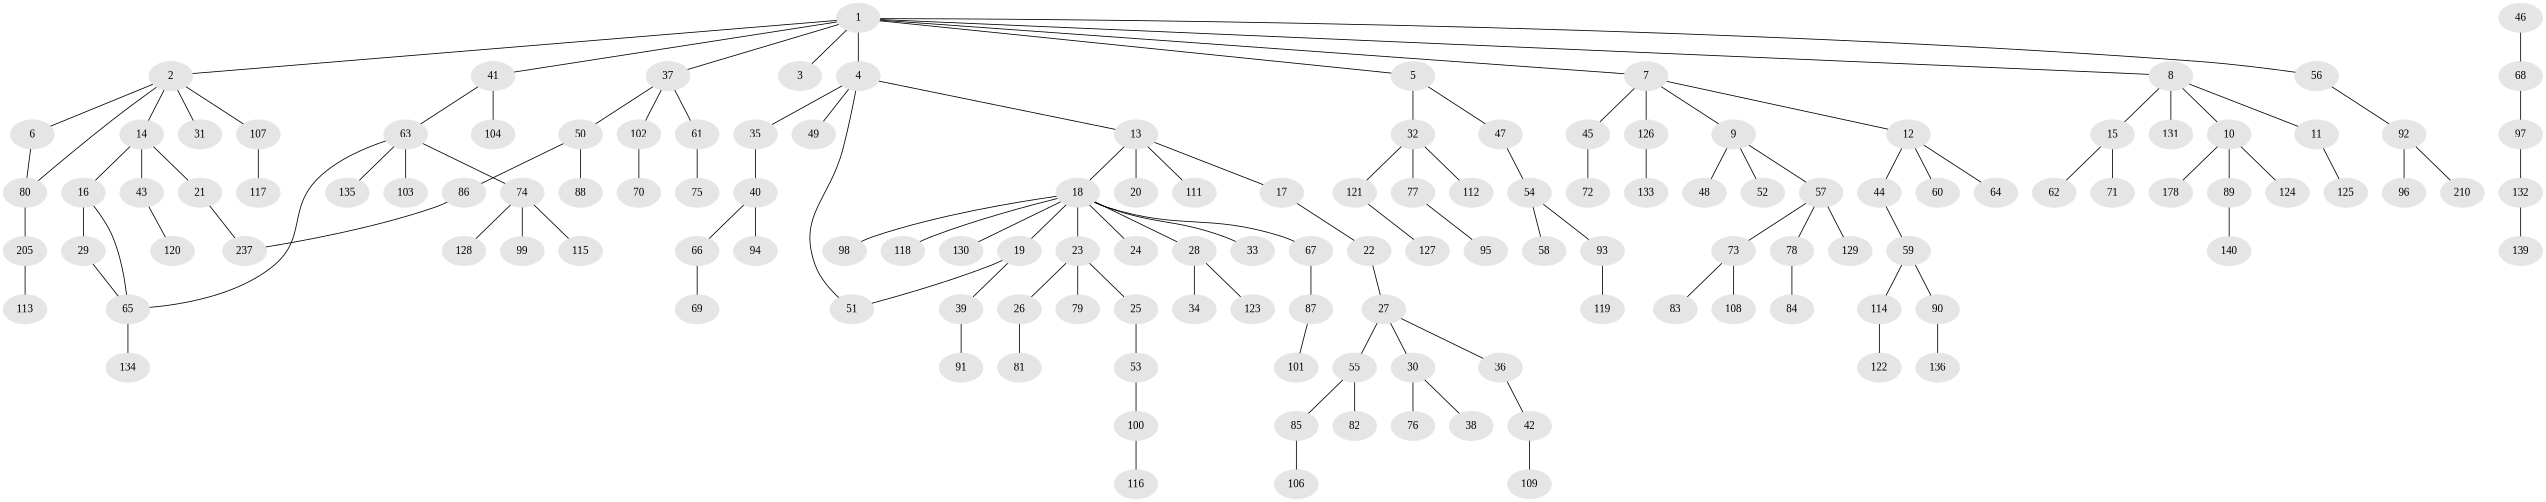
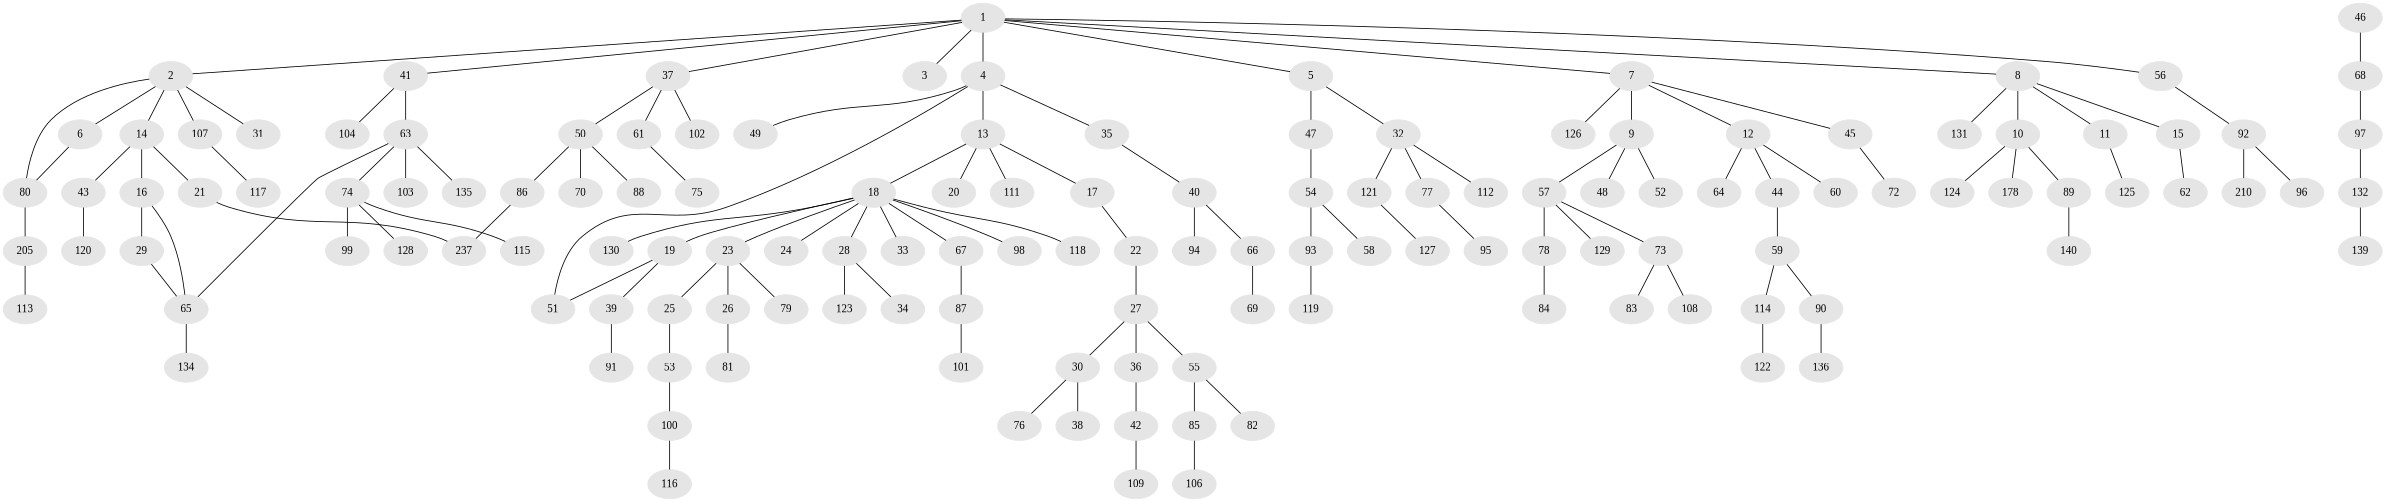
edge "102" -- "70": now "50" -- "70"
node "133": removed
node "71": removed
